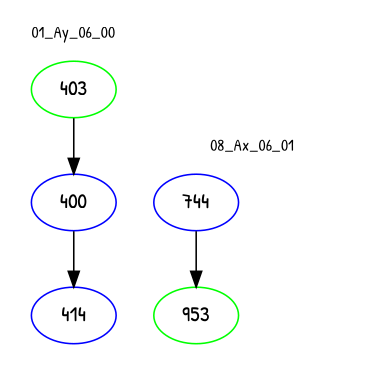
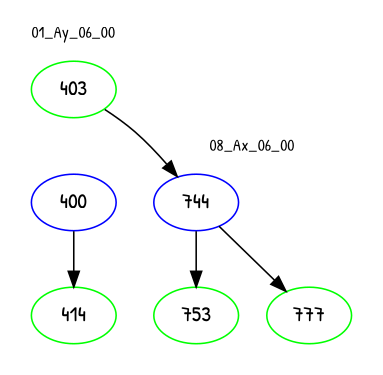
edge "403" -> "400": now "403" -> "744"
cluster "08_Ax_06_01": label "08_Ax_06_01" -> "08_Ax_06_00"
node "414": color blue -> green
node "953": label "953" -> "753"
node "777": added
